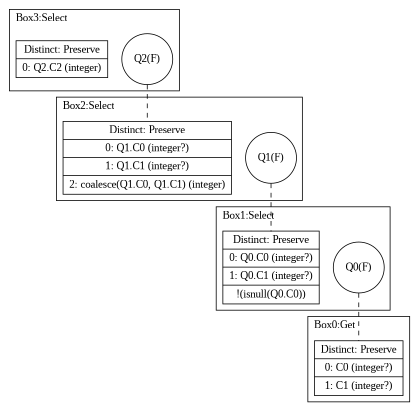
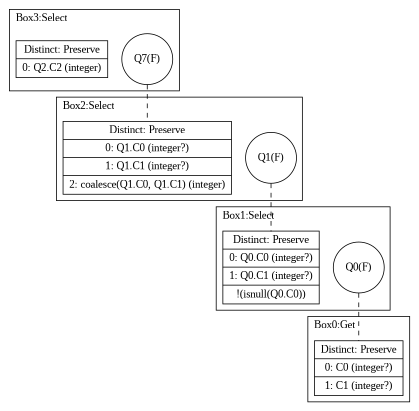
node "Q2(F)": label "Q2(F)" -> "Q7(F)"
